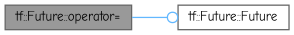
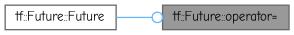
edge "tf::Future::operator=" -> "tf::Future::Future": reversed
